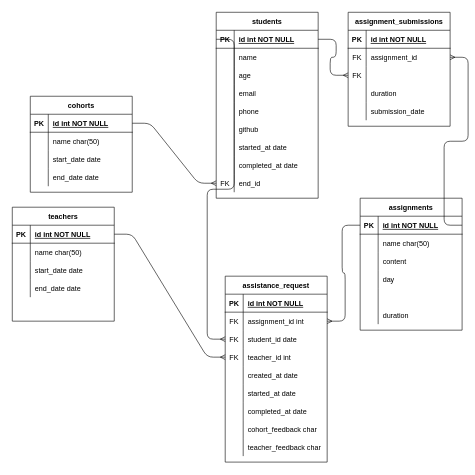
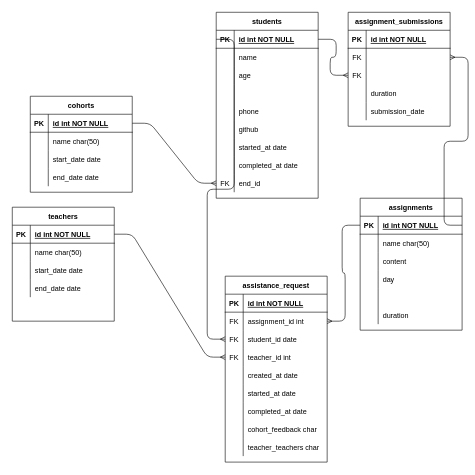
node "assignment_id": removed
node "email": removed
node "teacher_feedback char": label "teacher_feedback char" -> "teacher_teachers char"
